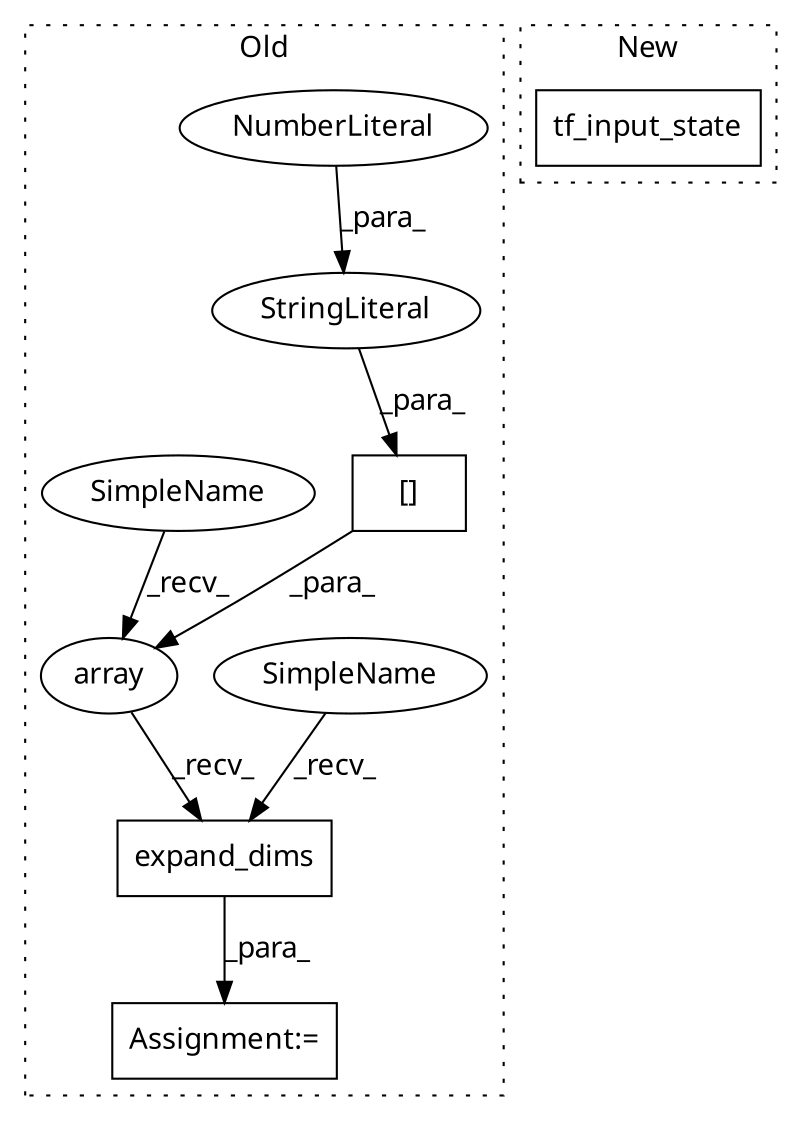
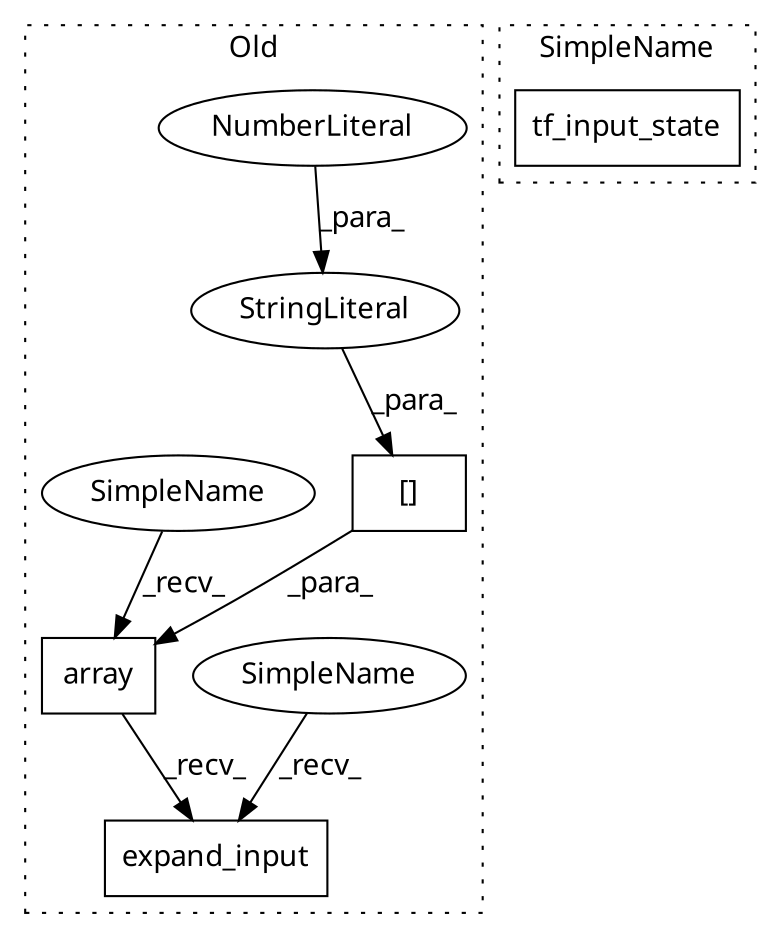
cluster "New": label "New" -> "SimpleName"
node "array": shape ellipse -> box
node "expand_dims": label "expand_dims" -> "expand_input"
node "Assignment:=": removed
